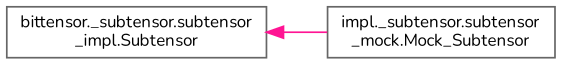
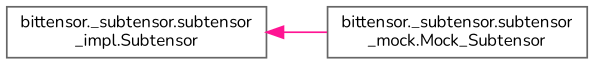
node "impl._subtensor.subtensor _mock.Mock_Subtensor": label "impl._subtensor.subtensor _mock.Mock_Subtensor" -> "bittensor._subtensor.subtensor _mock.Mock_Subtensor"
